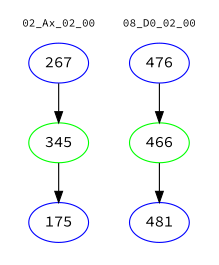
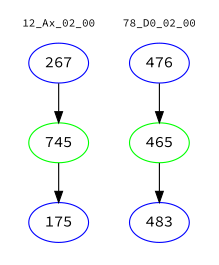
cluster "02_Ax_02_00": label "02_Ax_02_00" -> "12_Ax_02_00"
cluster "08_D0_02_00": label "08_D0_02_00" -> "78_D0_02_00"
node "345": label "345" -> "745"
node "466": label "466" -> "465"
node "481": label "481" -> "483"
